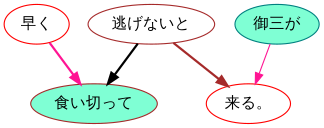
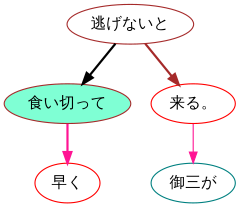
node "御三が": fillcolor aquamarine -> white
edge "早く" -> "食い切って": reversed
edge "御三が" -> "来る。": reversed
